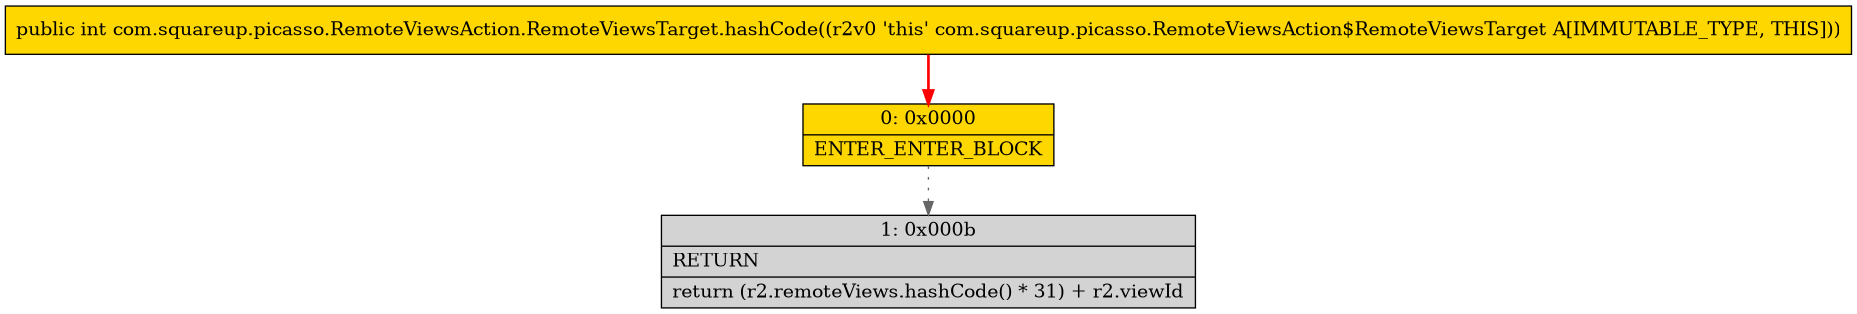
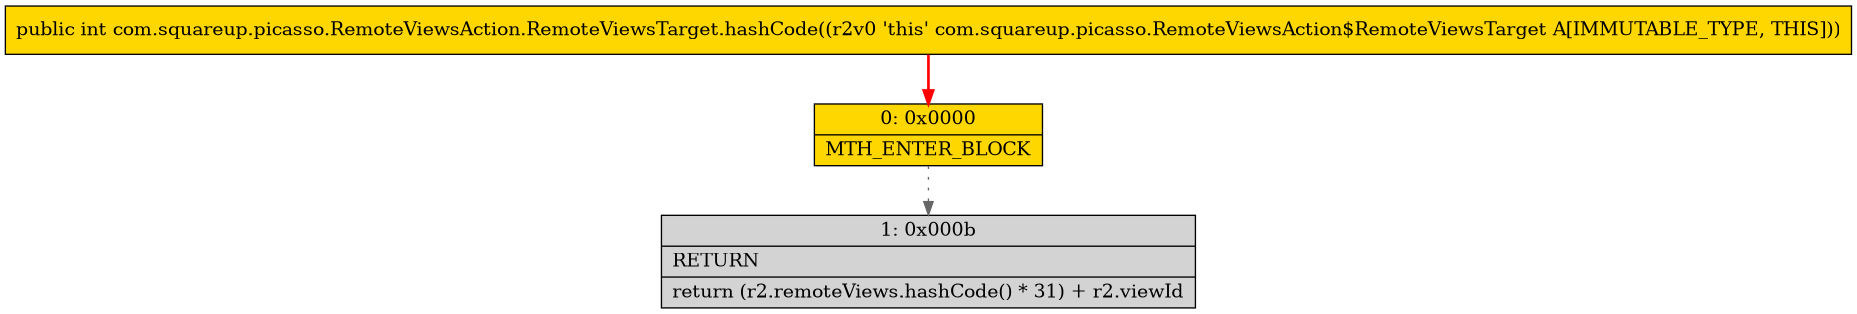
node "0: 0x0000": text "ENTER_ENTER_BLOCK" -> "MTH_ENTER_BLOCK"
